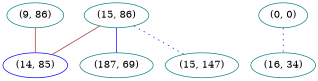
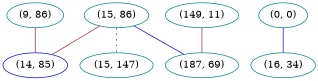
node "(149, 11)": added
edge "(0, 0)" -- "(16, 34)": style dotted -> solid
